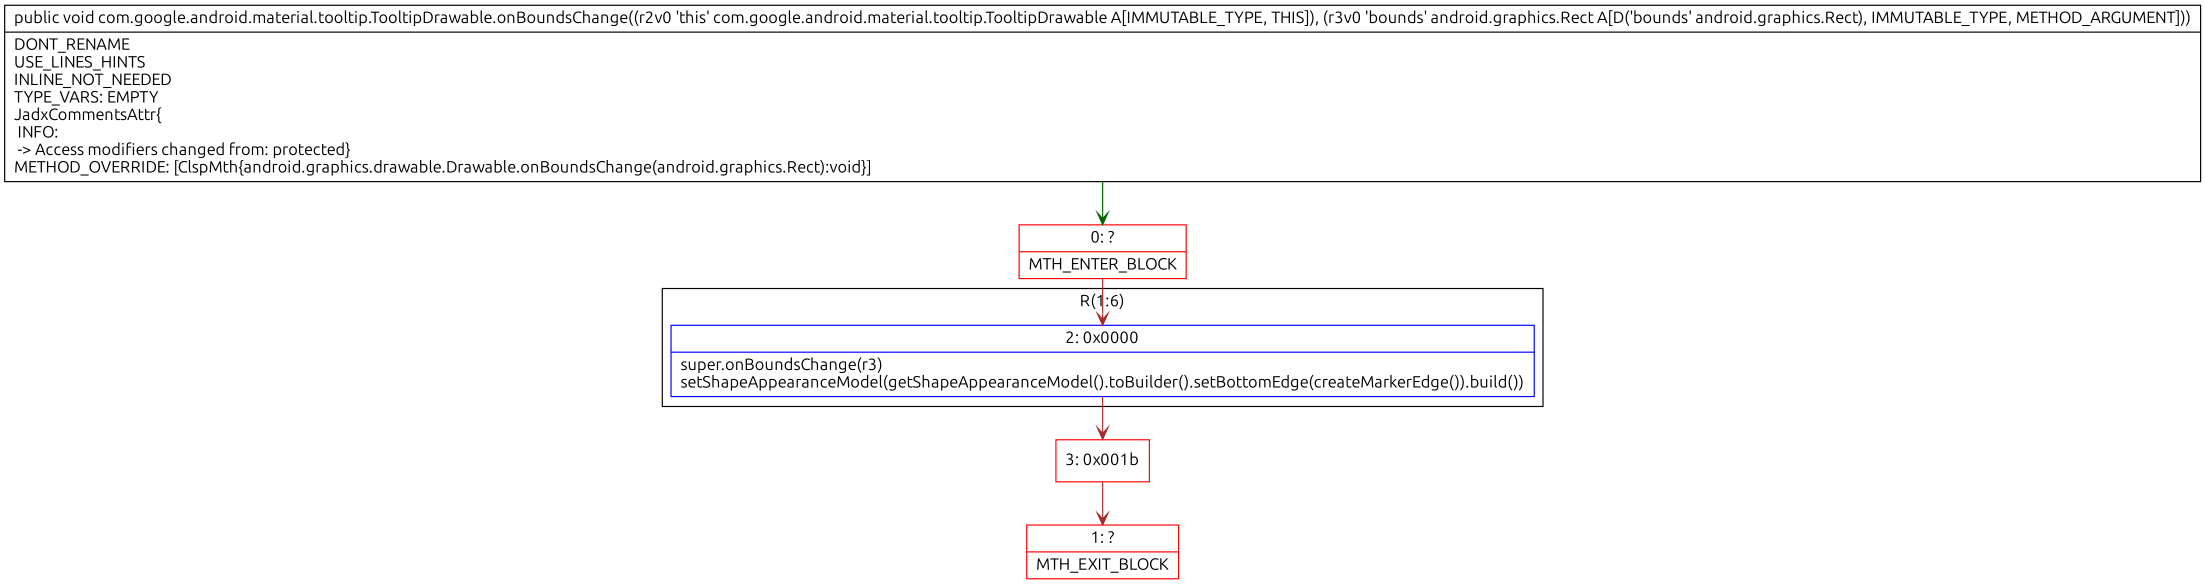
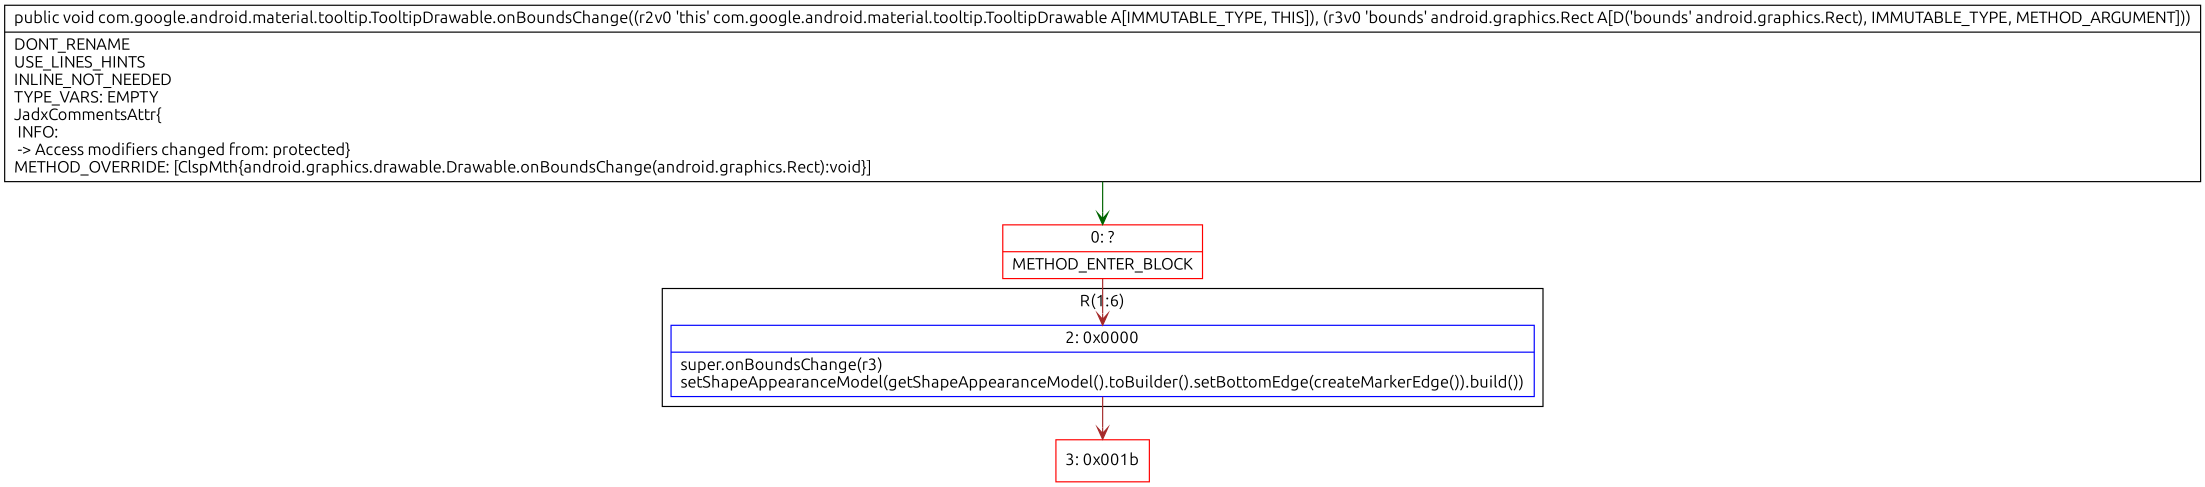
node "0: ?": text "MTH_ENTER_BLOCK" -> "METHOD_ENTER_BLOCK"
node "1: ?": removed
